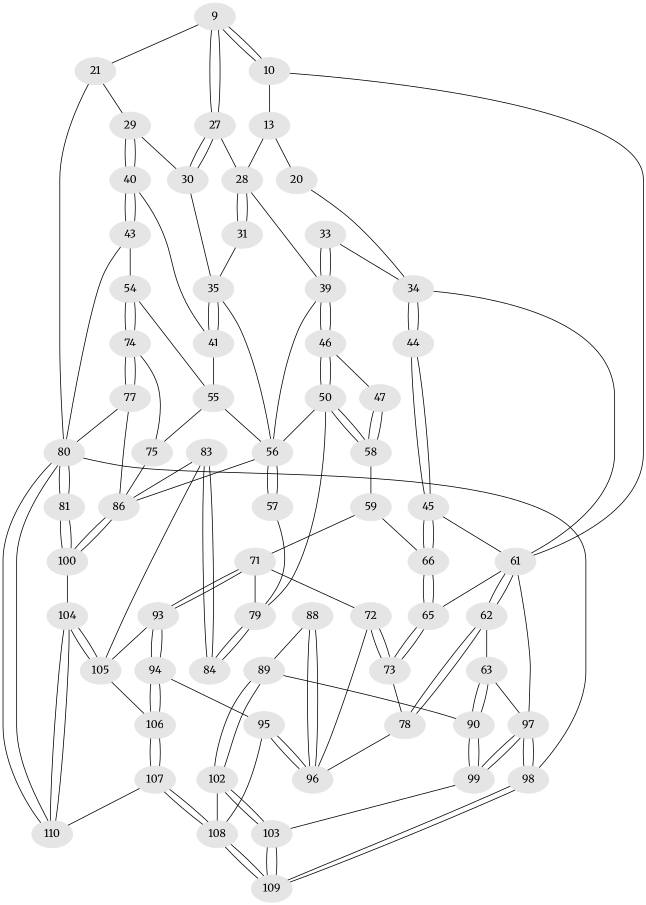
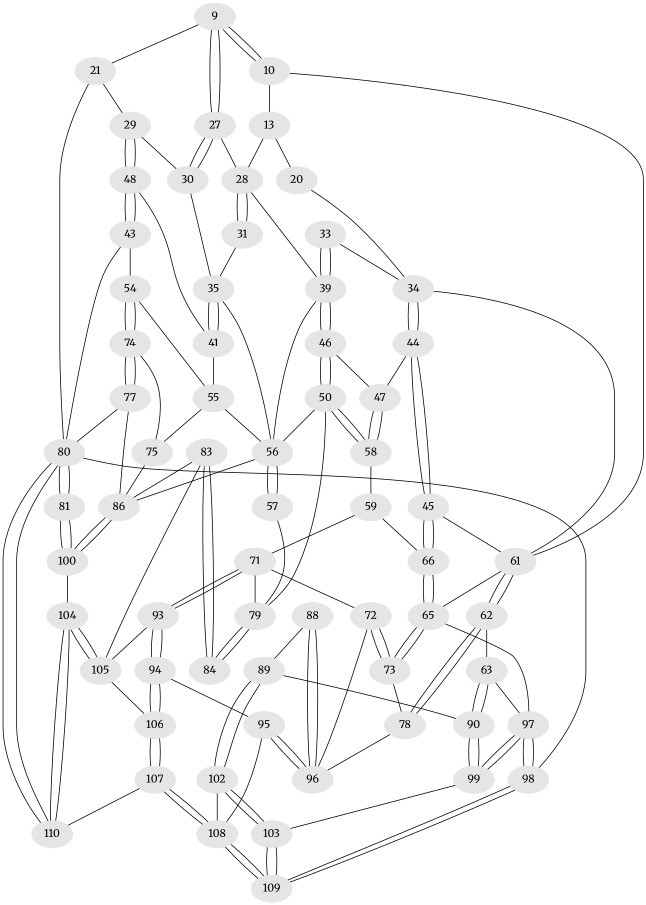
node "40": label "40" -> "48"
edge "44" -- "47": added
edge "61" -- "97": now "65" -- "97"
